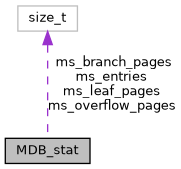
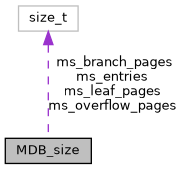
node "MDB_stat": label "MDB_stat" -> "MDB_size"
